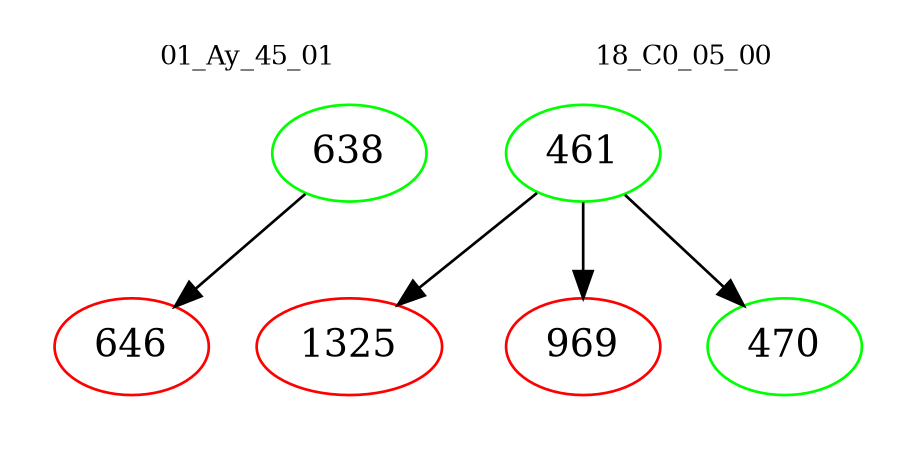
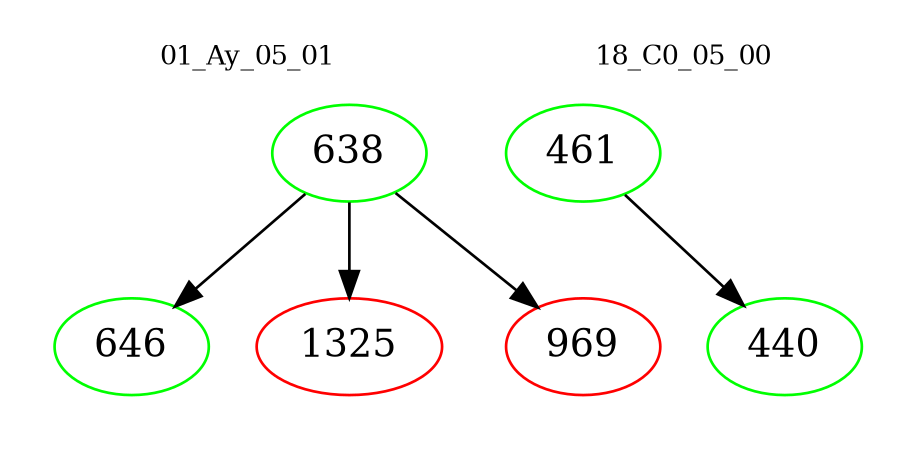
cluster "01_Ay_45_01": label "01_Ay_45_01" -> "01_Ay_05_01"
edge "461" -> "1325": now "638" -> "1325"
edge "461" -> "969": now "638" -> "969"
node "646": color red -> green
node "470": label "470" -> "440"
